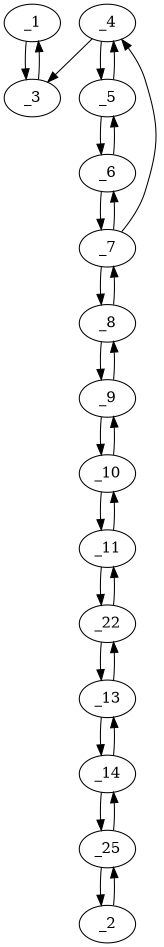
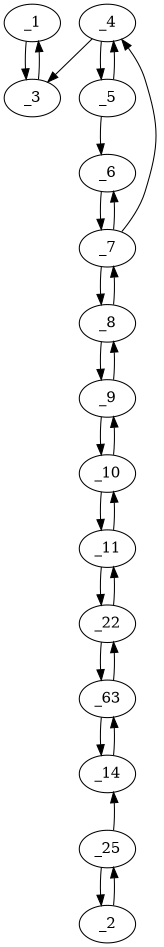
edge "_6" -> "_5": removed
node "_13": label "_13" -> "_63"
edge "_14" -> "_25": removed
